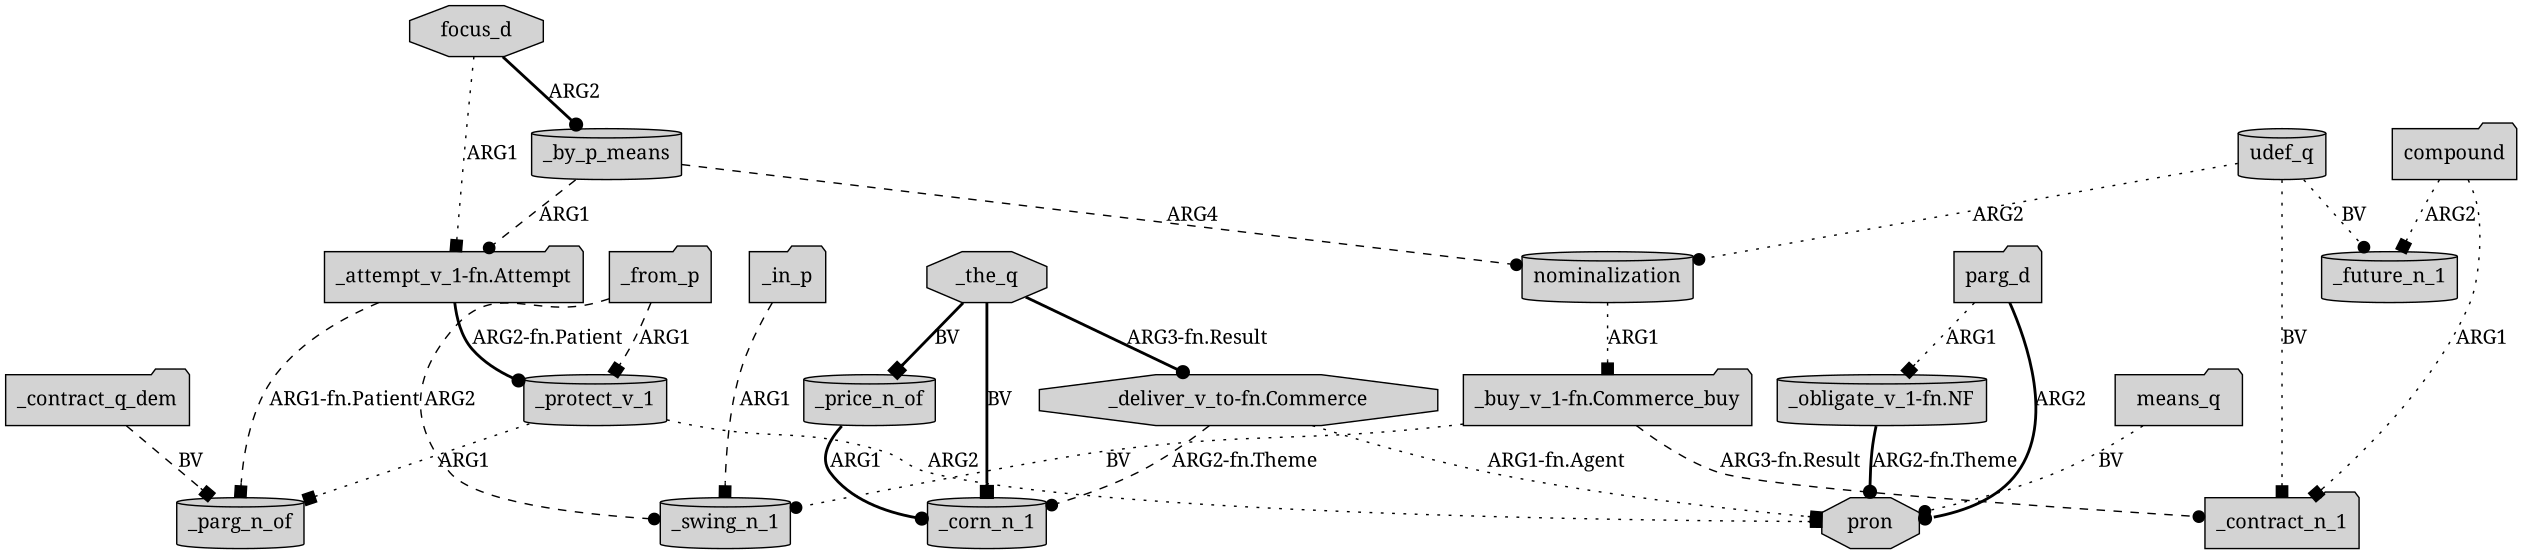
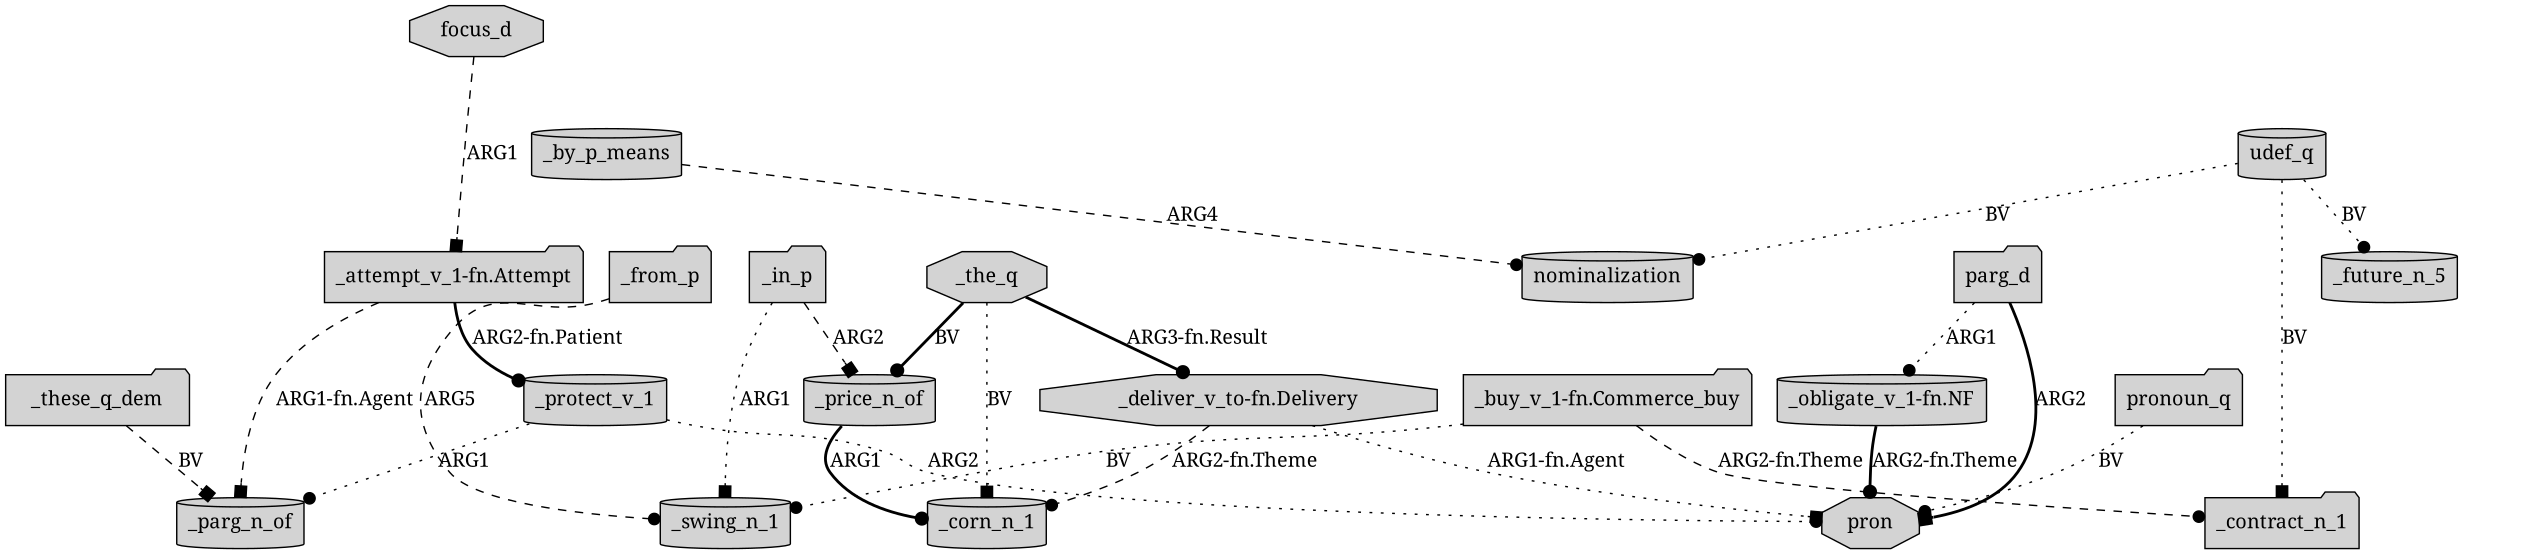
edge "focus_d" -> "_by_p_means": removed, label "ARG2"
edge "focus_d" -> "_attempt_v_1-fn.Attempt": style dotted -> dashed
node "compound": removed
edge "_by_p_means" -> "_attempt_v_1-fn.Attempt": removed, label "ARG1"
edge "udef_q" -> "nominalization": label "ARG2" -> "BV"
node "_future_n_1": label "_future_n_1" -> "_future_n_5"
edge "nominalization" -> "_buy_v_1-fn.Commerce_buy": removed, label "ARG1"
edge "_from_p" -> "_protect_v_1": removed, label "ARG1"
edge "_in_p" -> "_price_n_of": added, label "ARG2"
edge "parg_d" -> "_obligate_v_1-fn.NF": arrowhead box -> dot
edge "_the_q" -> "_price_n_of": arrowhead box -> dot
edge "_in_p" -> "_swing_n_1": style dashed -> dotted
edge "_the_q" -> "_corn_n_1": style bold -> dotted
node "_contract_q_dem": label "_contract_q_dem" -> "_these_q_dem"
edge "_attempt_v_1-fn.Attempt" -> "_parg_n_of": label "ARG1-fn.Patient" -> "ARG1-fn.Agent"
edge "_from_p" -> "_swing_n_1": label "ARG2" -> "ARG5"
node "_deliver_v_to-fn.Commerce": label "_deliver_v_to-fn.Commerce" -> "_deliver_v_to-fn.Delivery"
node "means_q": label "means_q" -> "pronoun_q"
edge "parg_d" -> "pron": arrowhead dot -> box
edge "_protect_v_1" -> "_parg_n_of": arrowhead box -> dot
edge "_buy_v_1-fn.Commerce_buy" -> "_contract_n_1": label "ARG3-fn.Result" -> "ARG2-fn.Theme"
edge "_protect_v_1" -> "pron": arrowhead box -> dot
